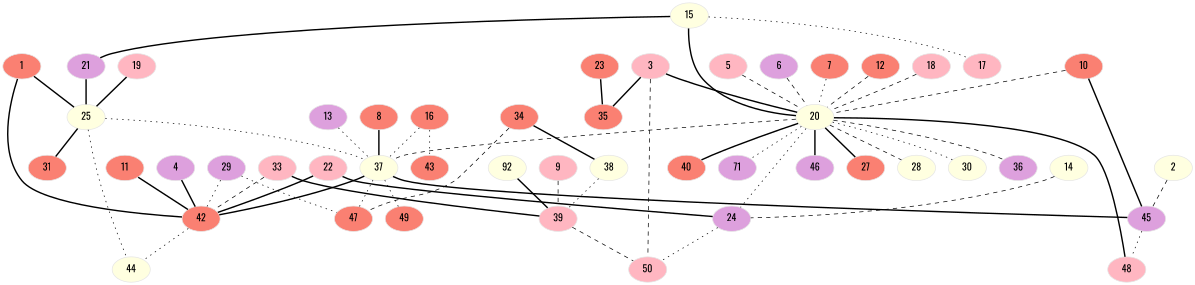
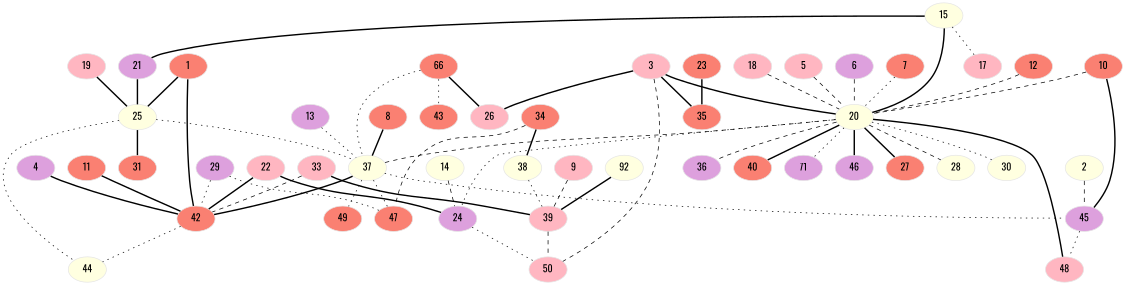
node "16": label "16" -> "66"
node "26": added
edge "37" -- "45": style bold -> dotted
